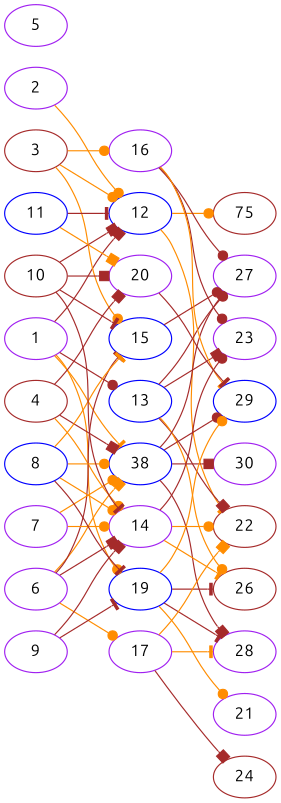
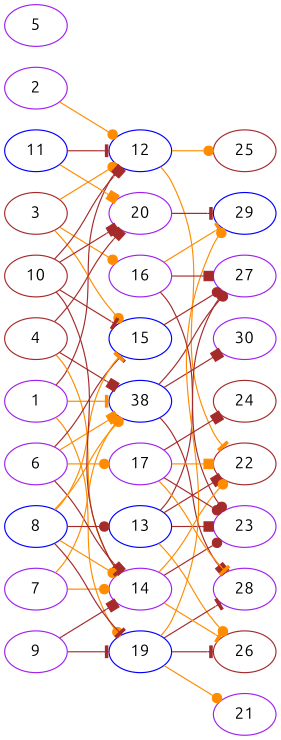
node "75": label "75" -> "25"
edge "16" -> "27": arrowhead dot -> box
edge "1" -> "13": now "8" -> "13"
edge "38" -> "29": removed
edge "17" -> "23": added
